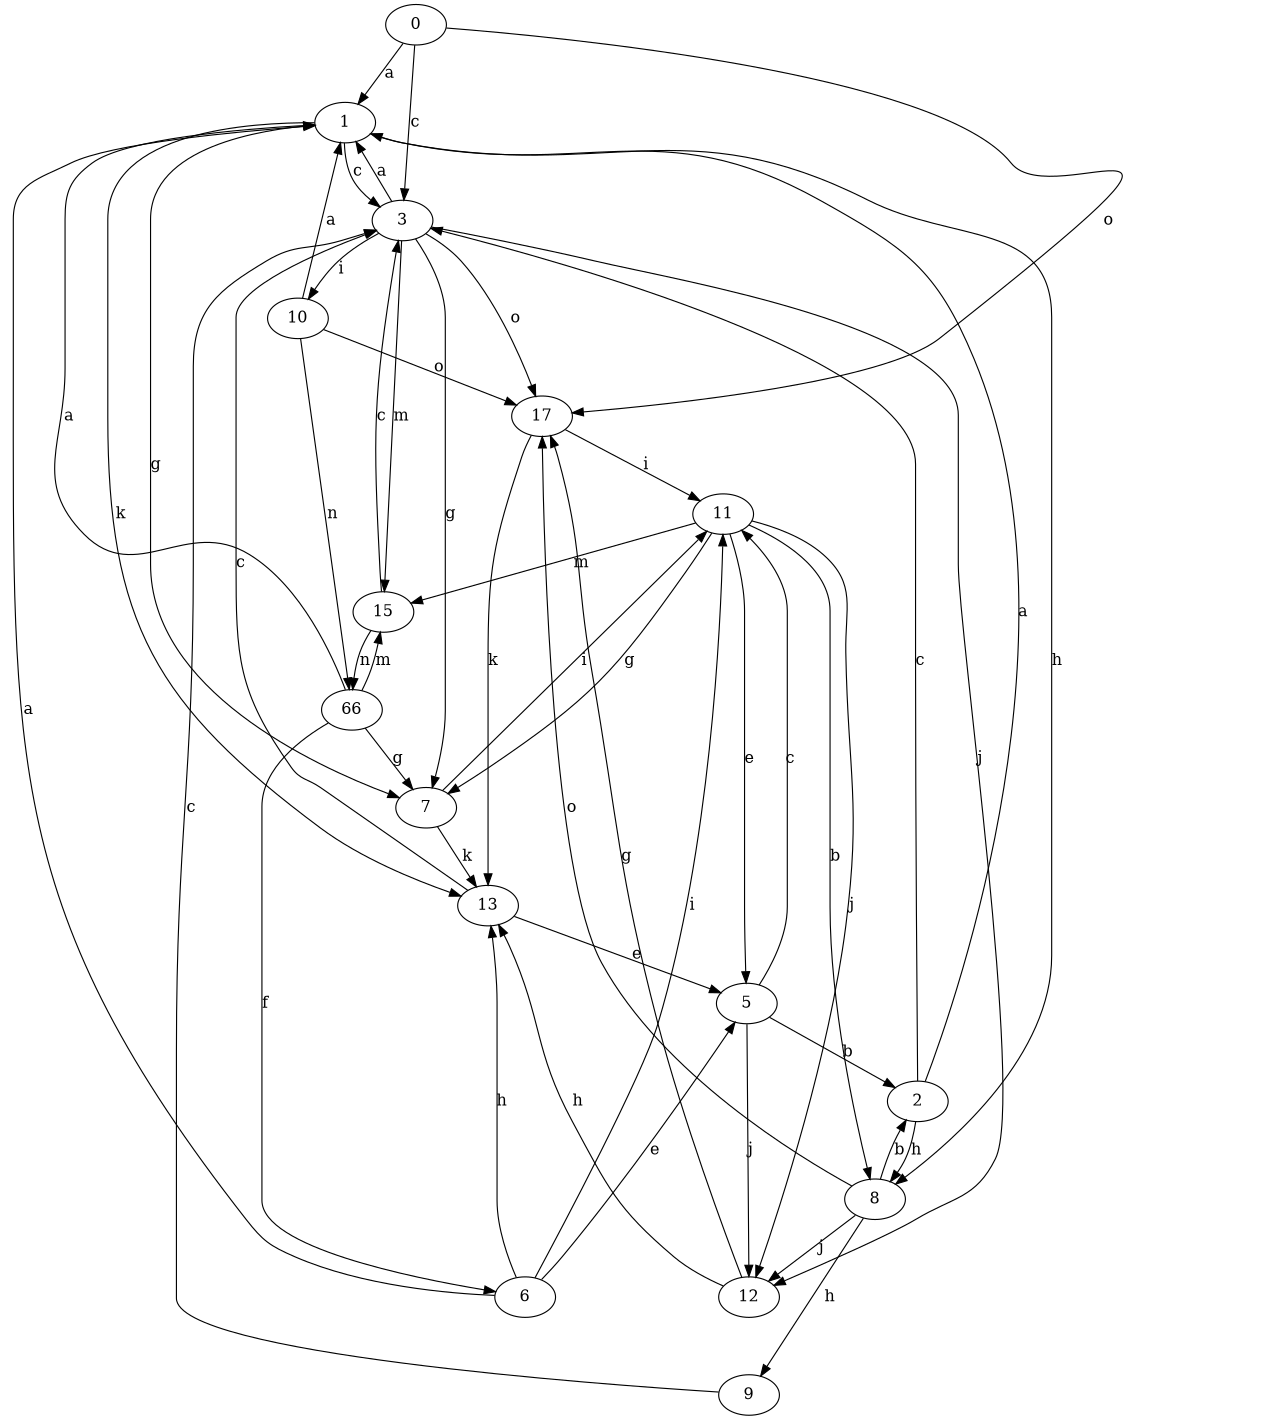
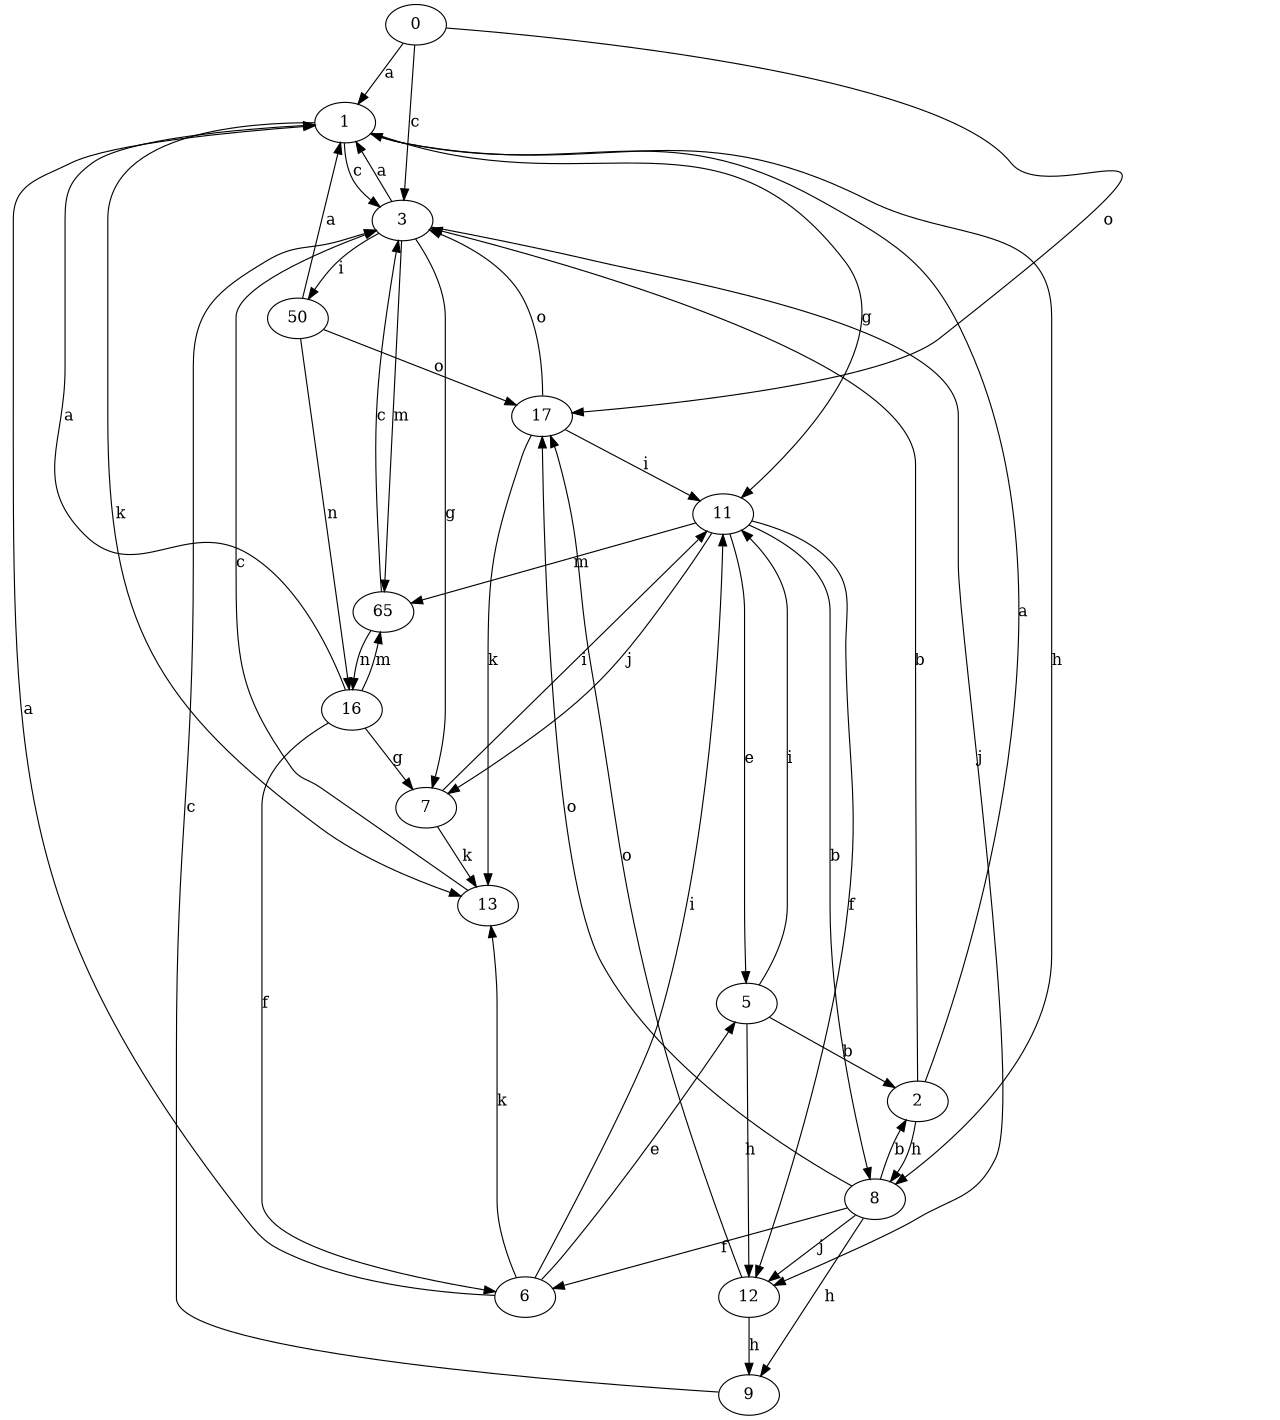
edge "3" -> "17": reversed
node "10": label "10" -> "50"
edge "1" -> "7": now "1" -> "11"
node "15": label "15" -> "65"
edge "11" -> "7": label "g" -> "j"
edge "2" -> "3": label "c" -> "b"
node "66": label "66" -> "16"
edge "5" -> "11": label "c" -> "i"
edge "12" -> "17": label "g" -> "o"
edge "11" -> "12": label "j" -> "f"
edge "13" -> "5": removed, label "e"
edge "6" -> "13": label "h" -> "k"
edge "12" -> "13": now "12" -> "9"
edge "5" -> "12": label "j" -> "h"
edge "8" -> "6": added, label "f"
